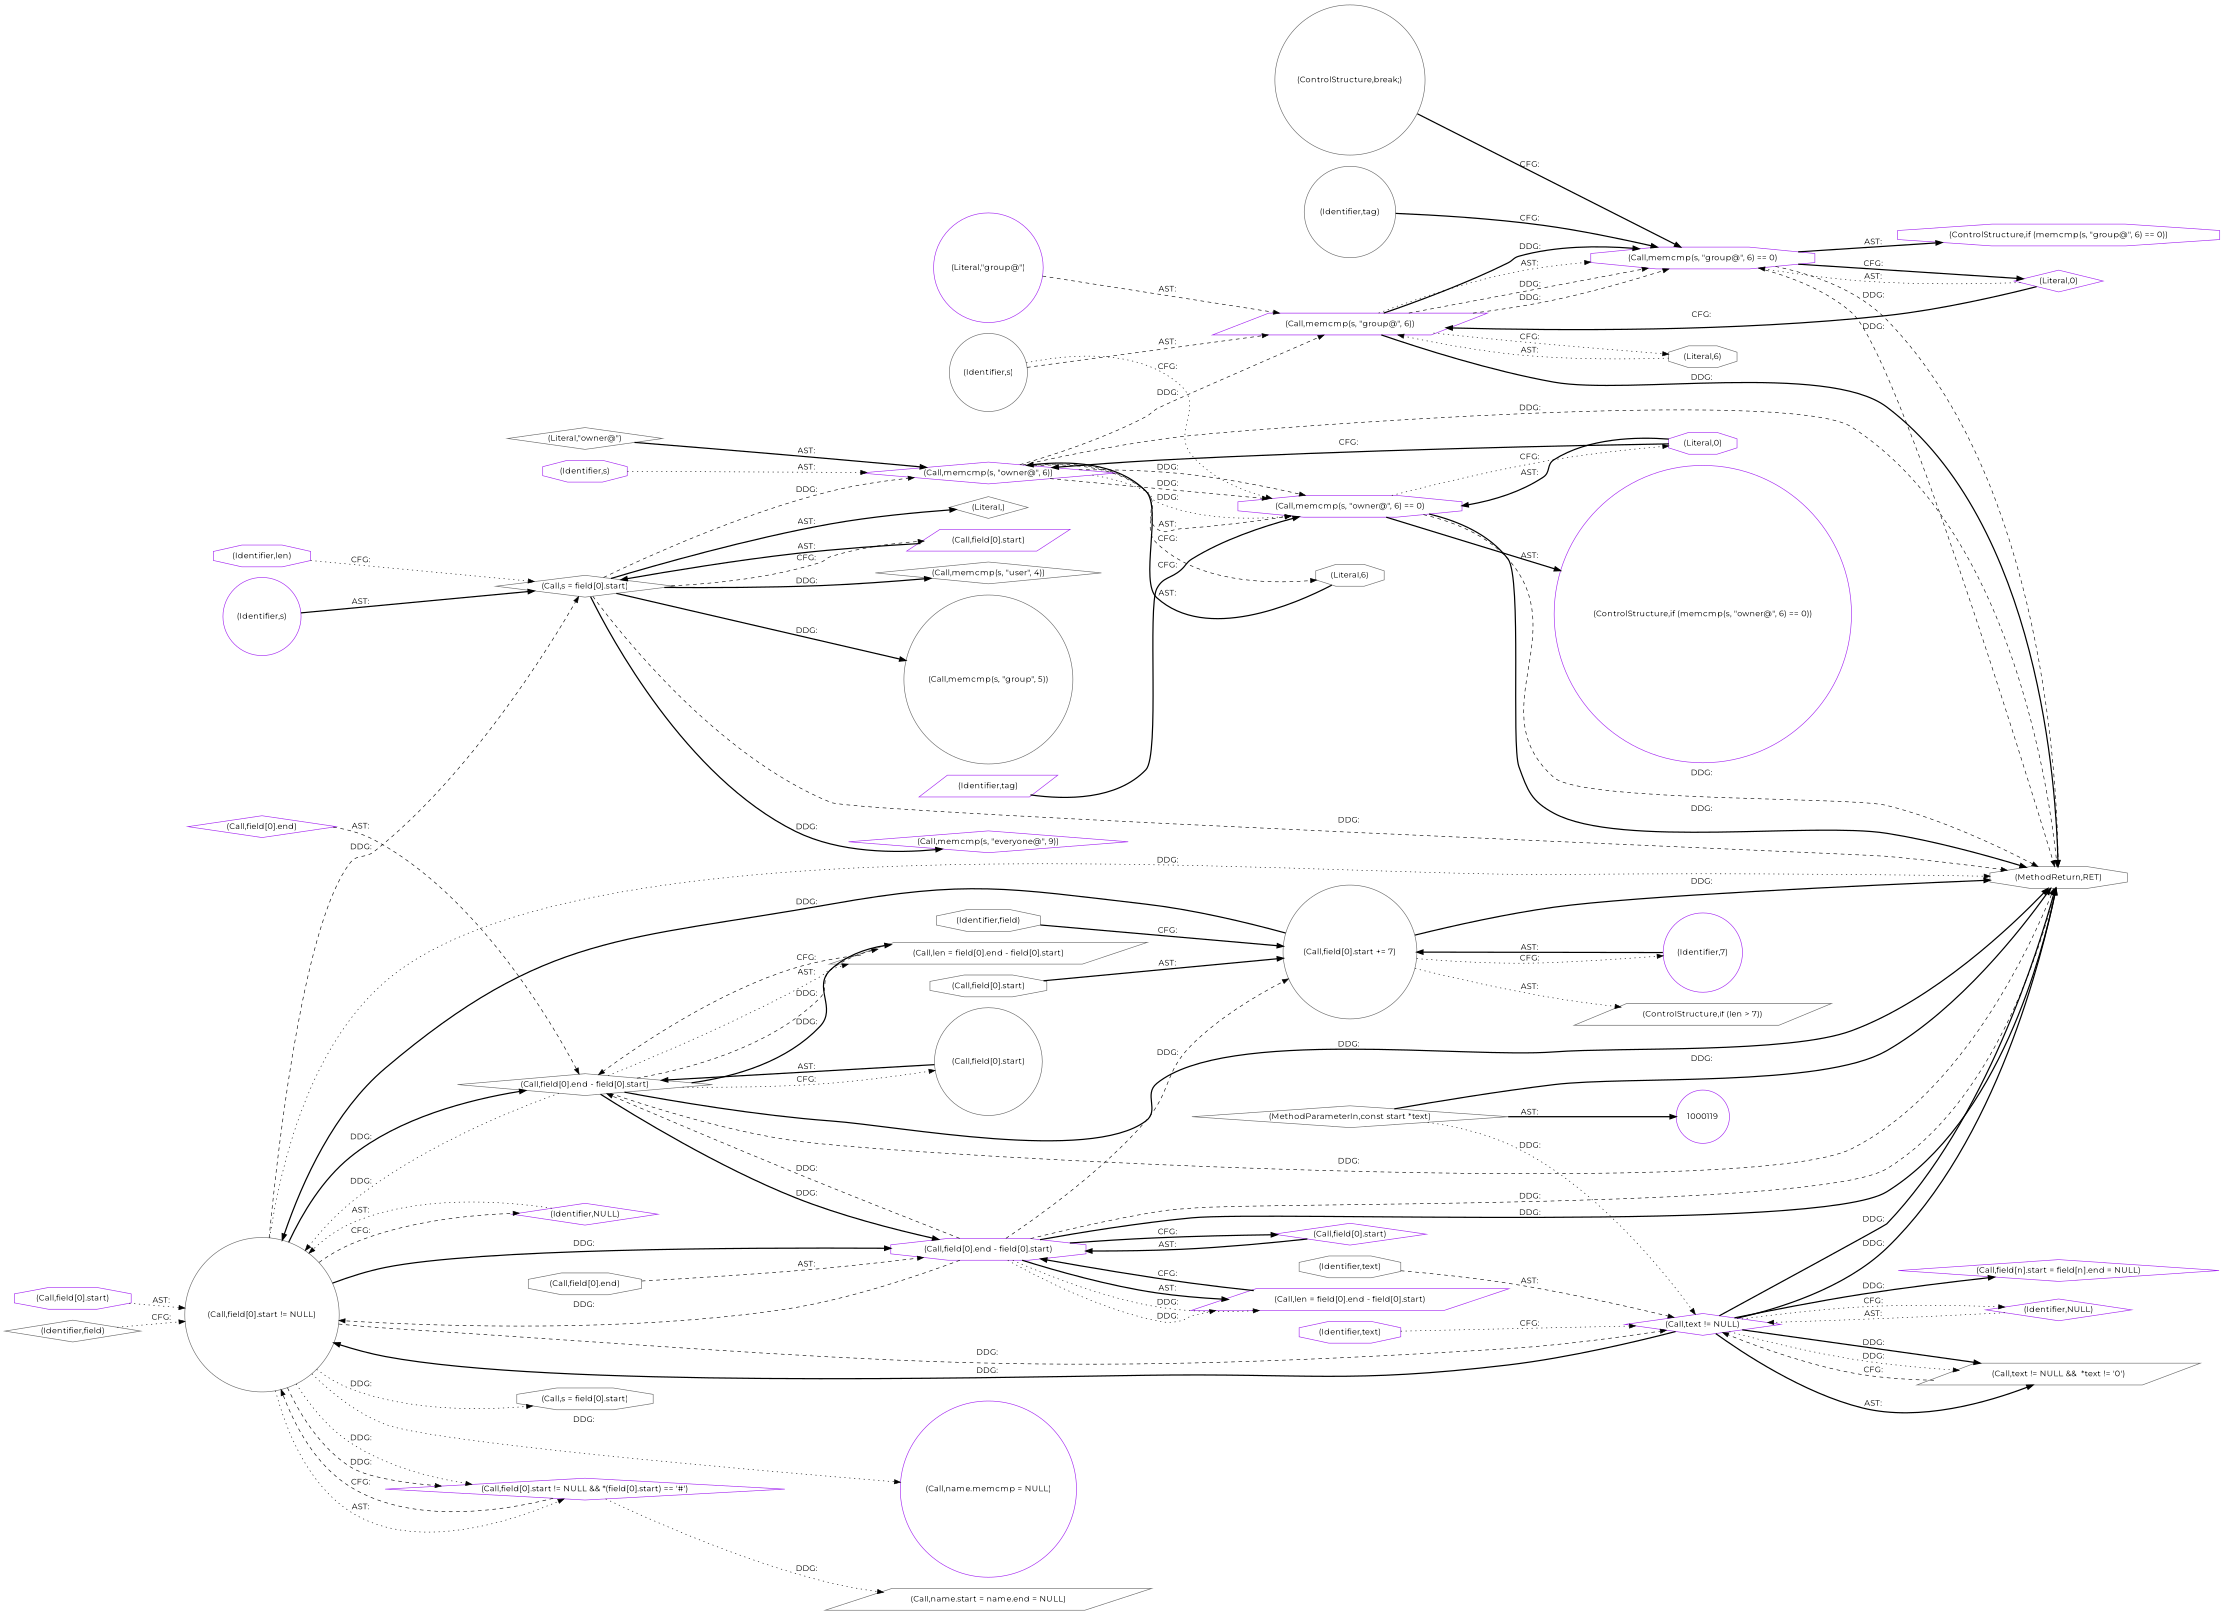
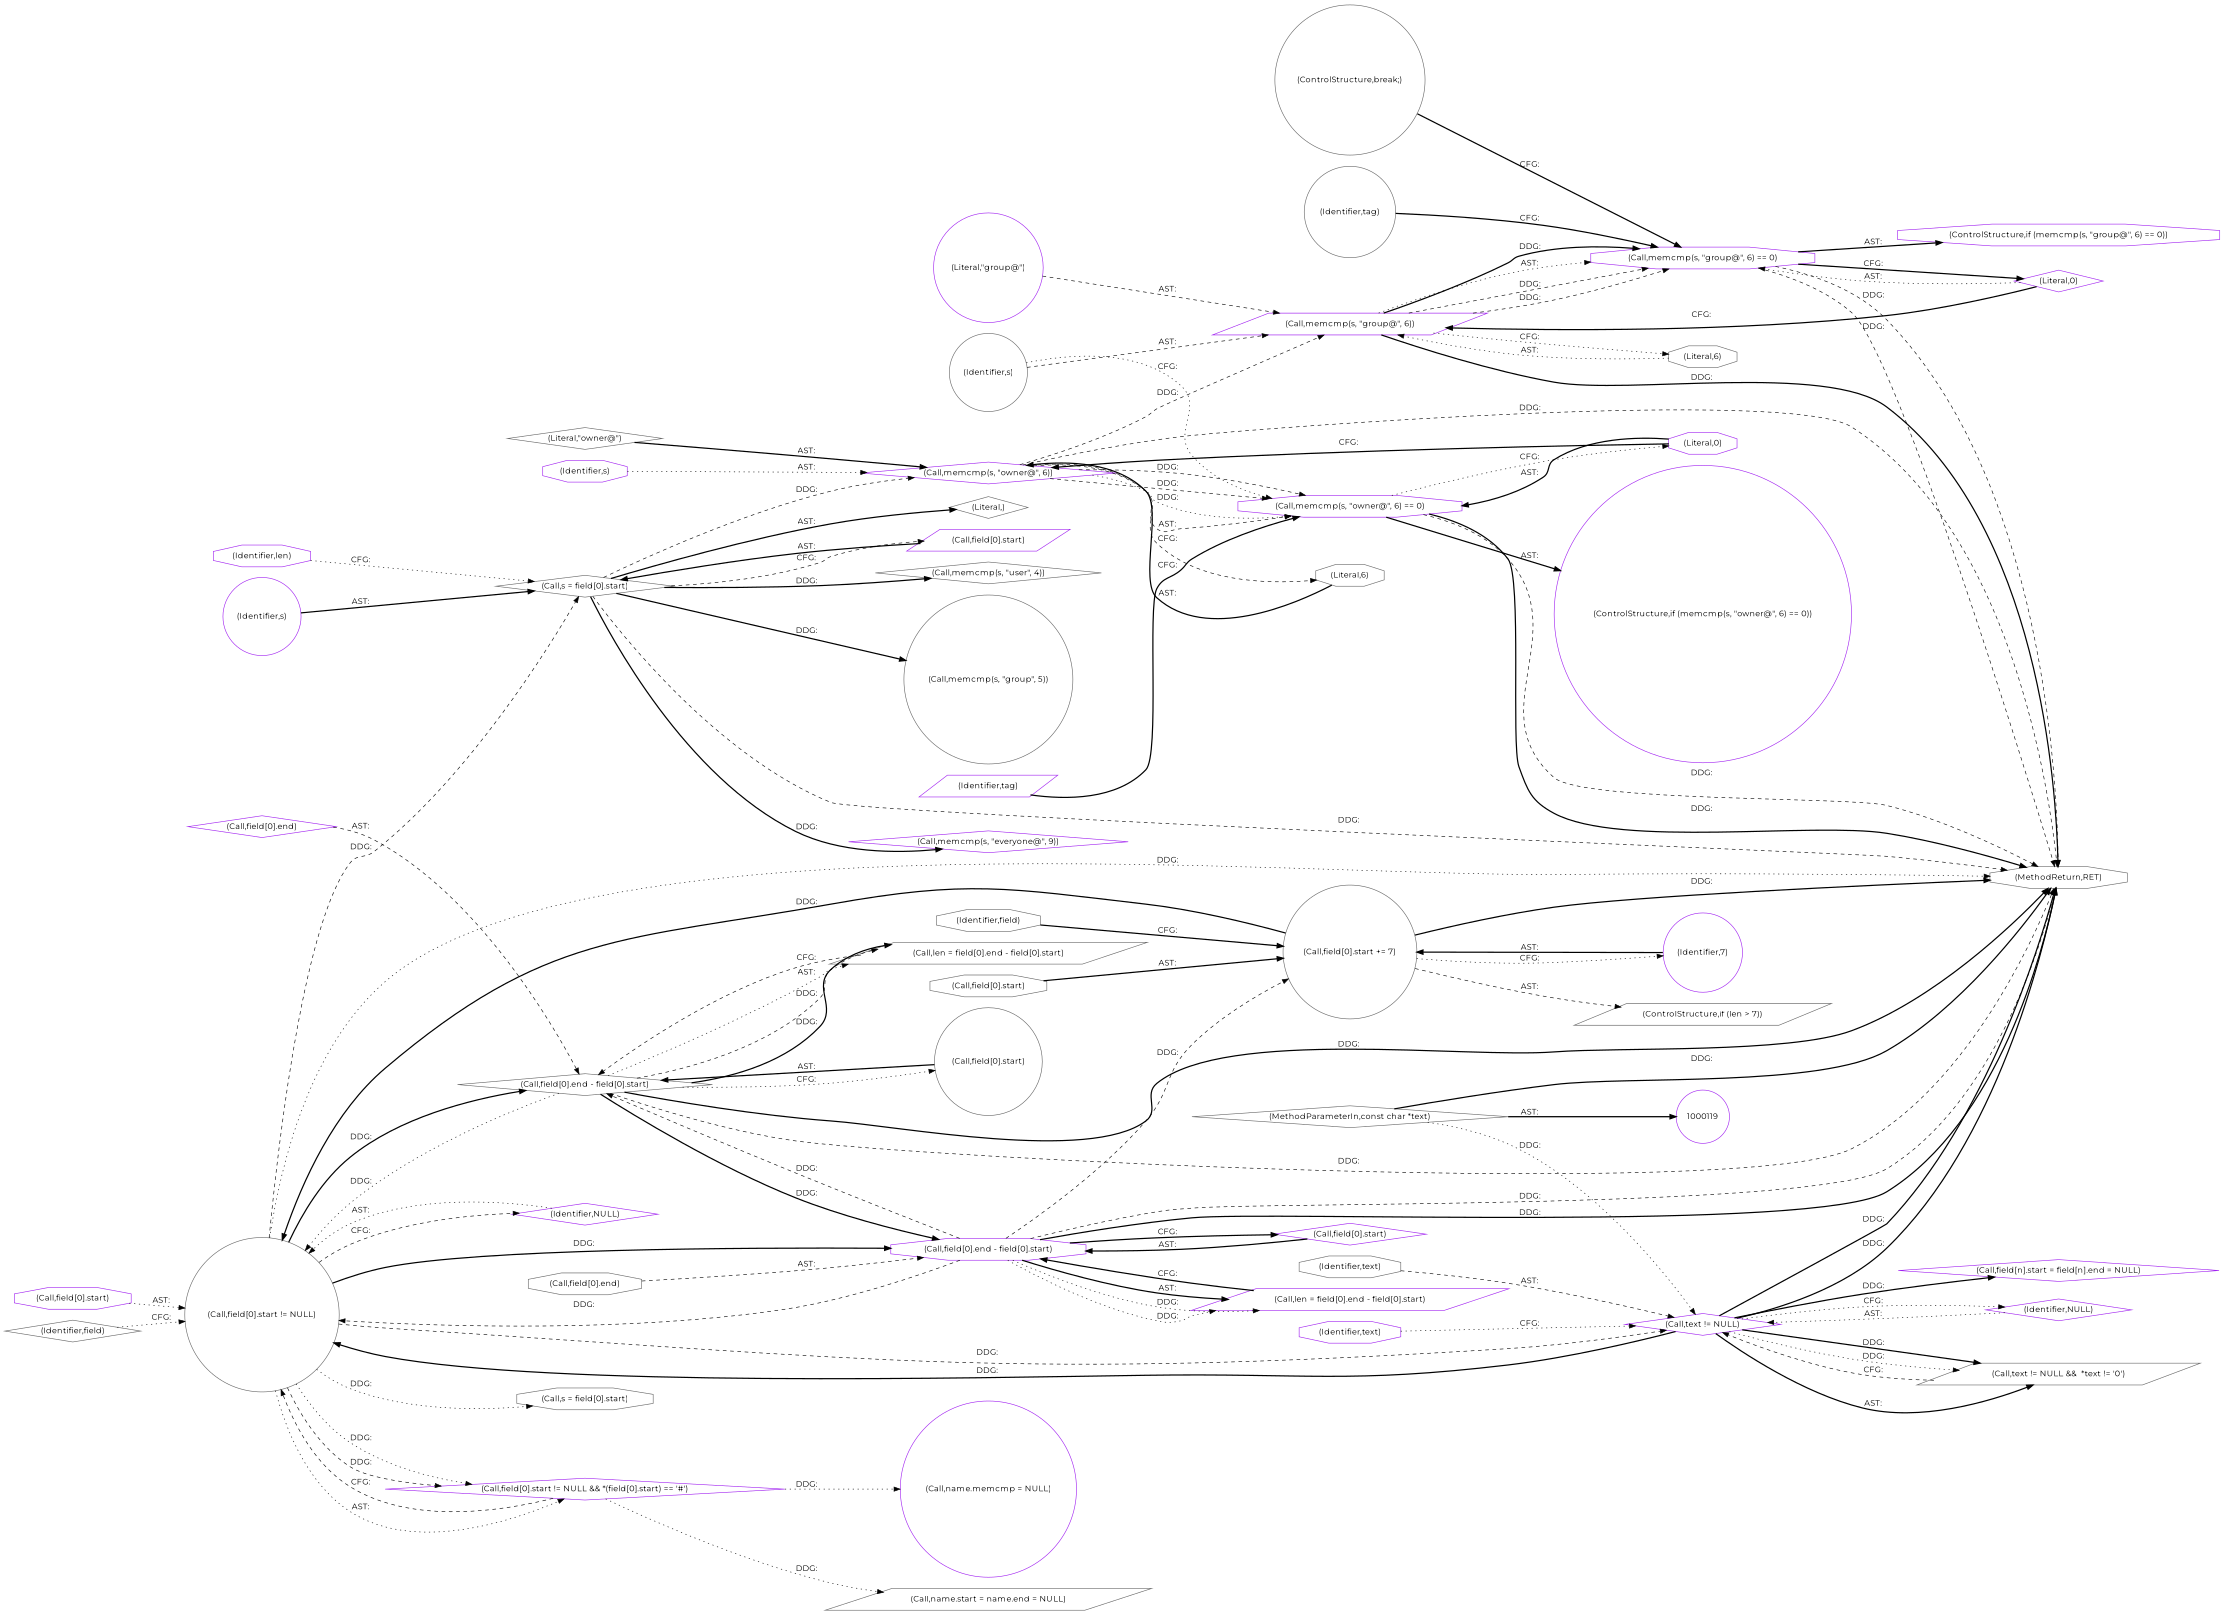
edge "(Call,field[0].start += 7)" -> "(ControlStructure,if (len > 7))": style dotted -> dashed
node "(MethodParameterIn,const start *text)": label "(MethodParameterIn,const start *text)" -> "(MethodParameterIn,const char *text)"
edge "(Call,field[0].start != NULL)" -> "(Call,name.memcmp = NULL)": now "(Call,field[0].start != NULL && *(field[0].start) == '#')" -> "(Call,name.memcmp = NULL)"
